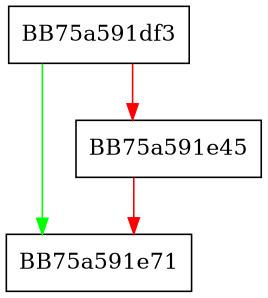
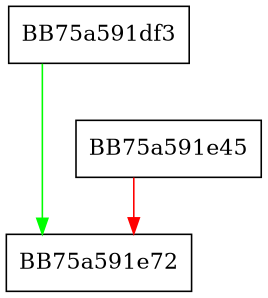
edge "BB75a591df3" -> "BB75a591e45": removed
node "BB75a591e71": label "BB75a591e71" -> "BB75a591e72"
